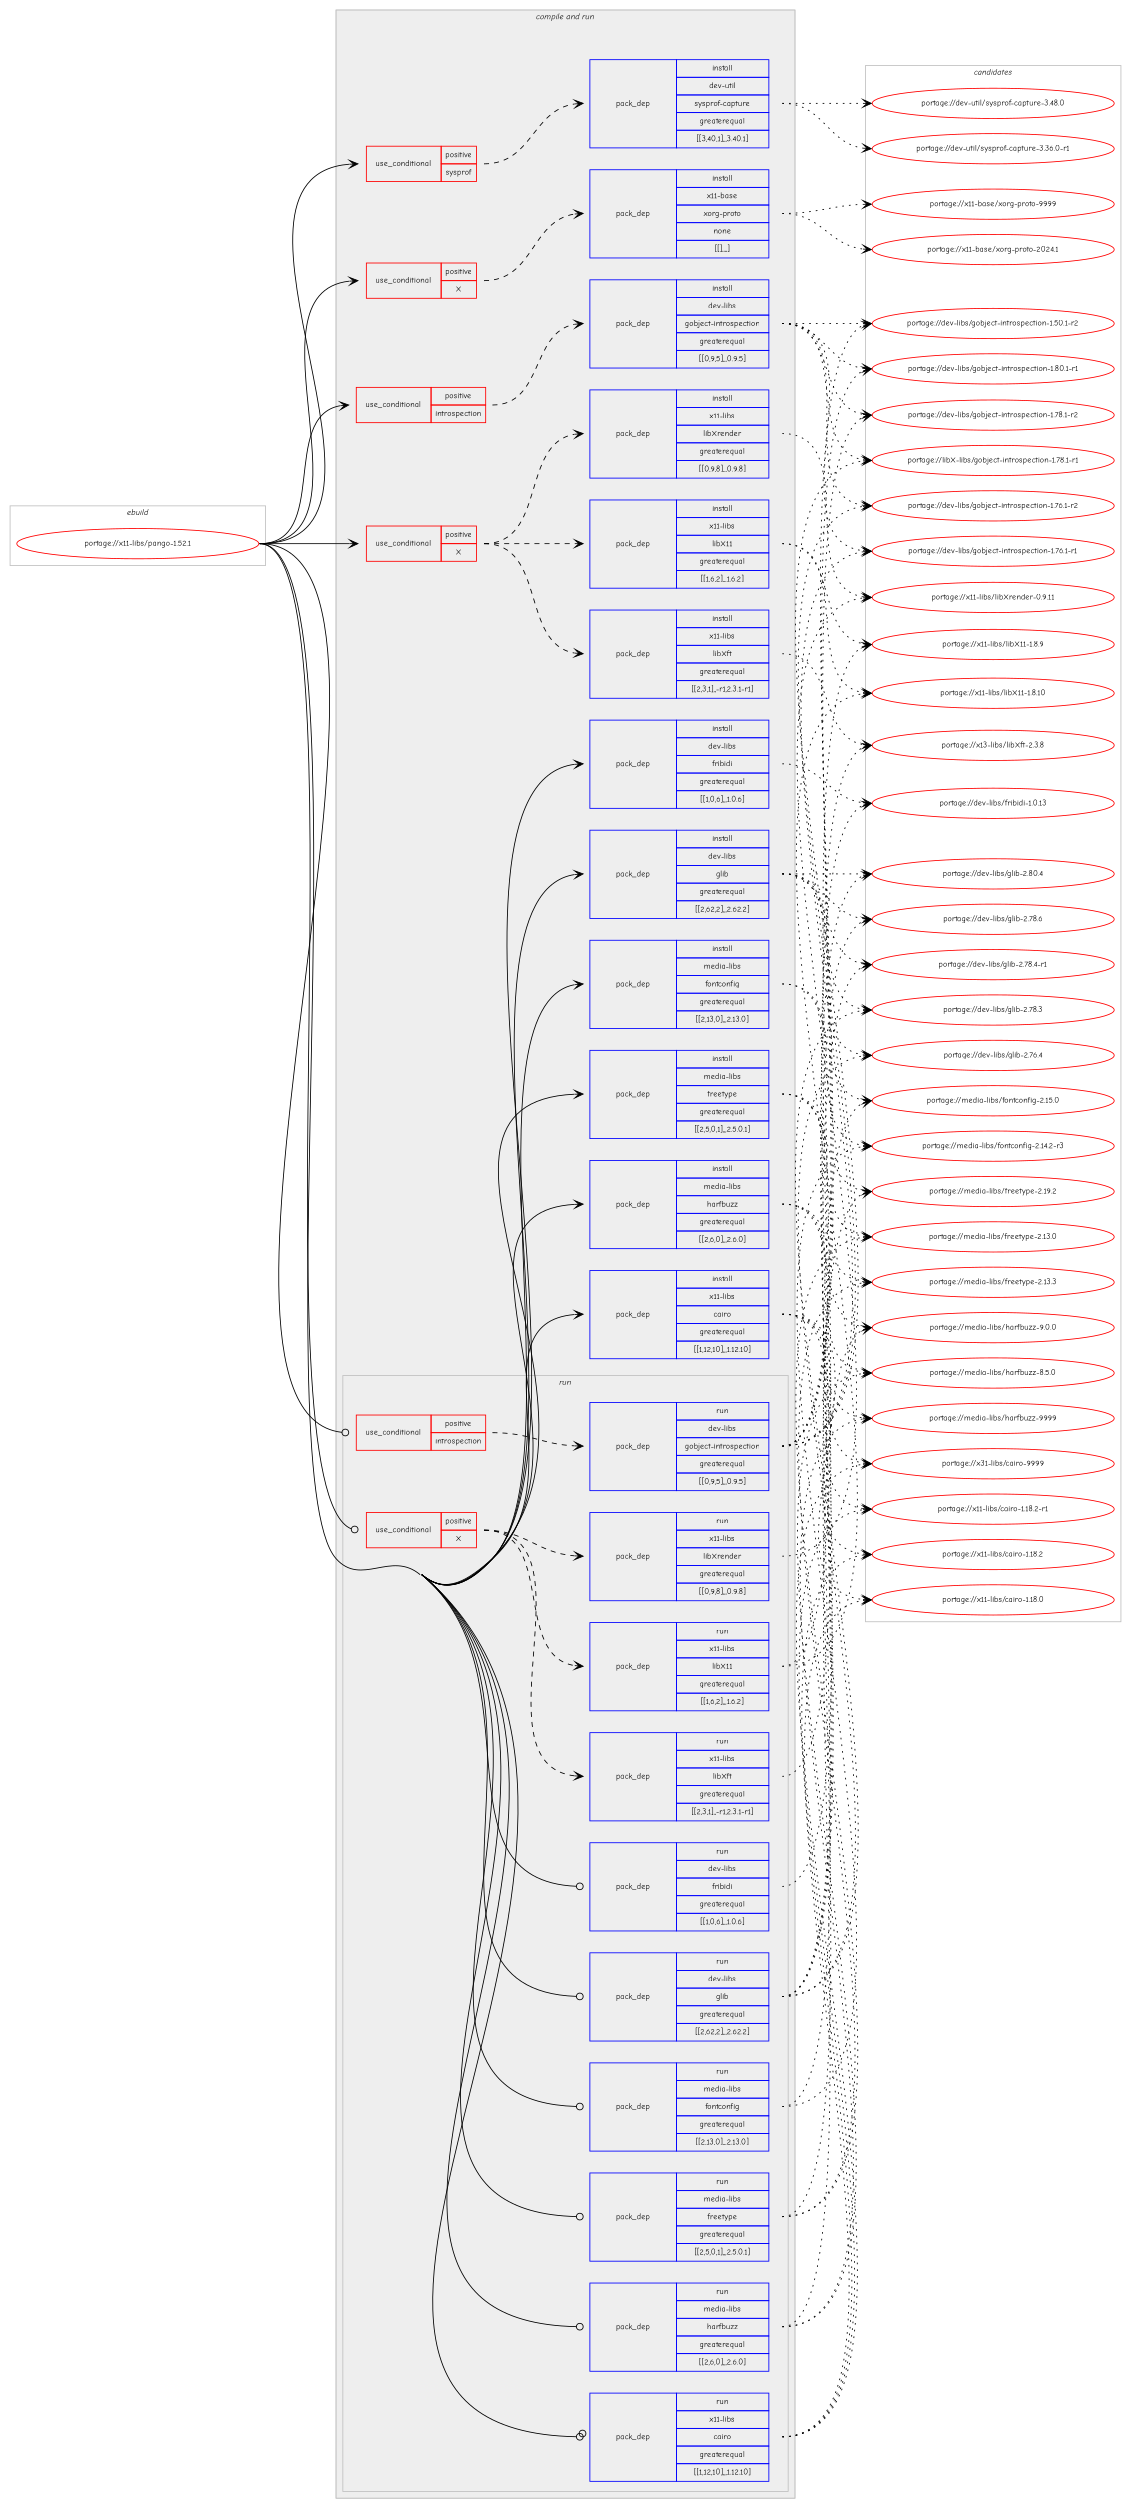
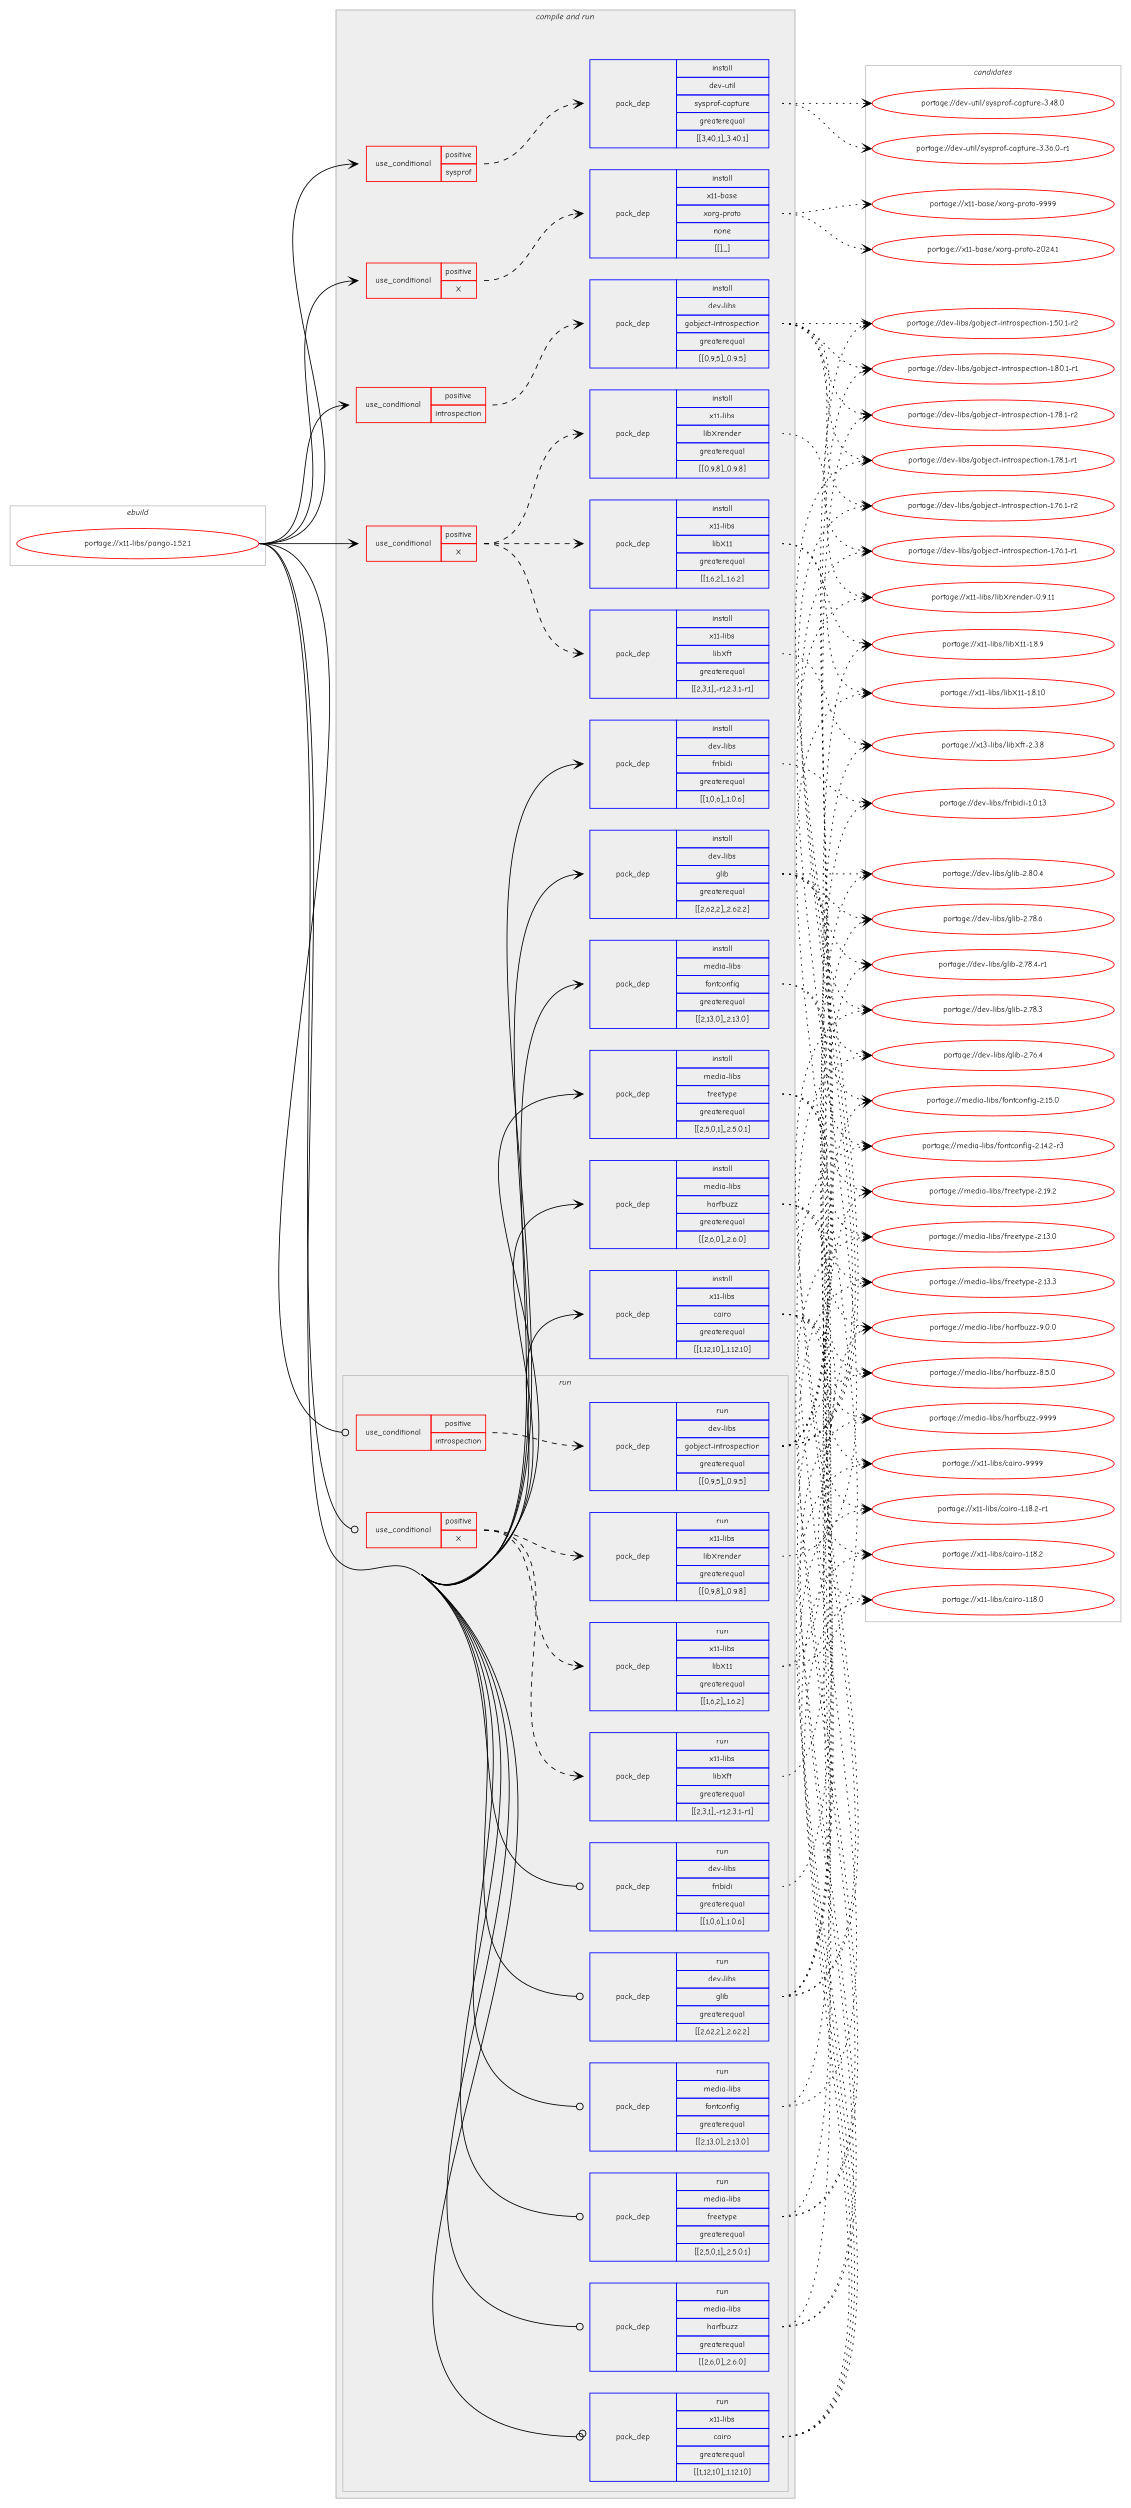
node "portage://libX-libs/gobject-introspection-1.78.1-r1": label "portage://libX-libs/gobject-introspection-1.78.1-r1" -> "portage://dev-libs/gobject-introspection-1.78.1-r1"
node "portage://x31-libs/cairo-9999": label "portage://x31-libs/cairo-9999" -> "portage://x11-libs/cairo-9999"
